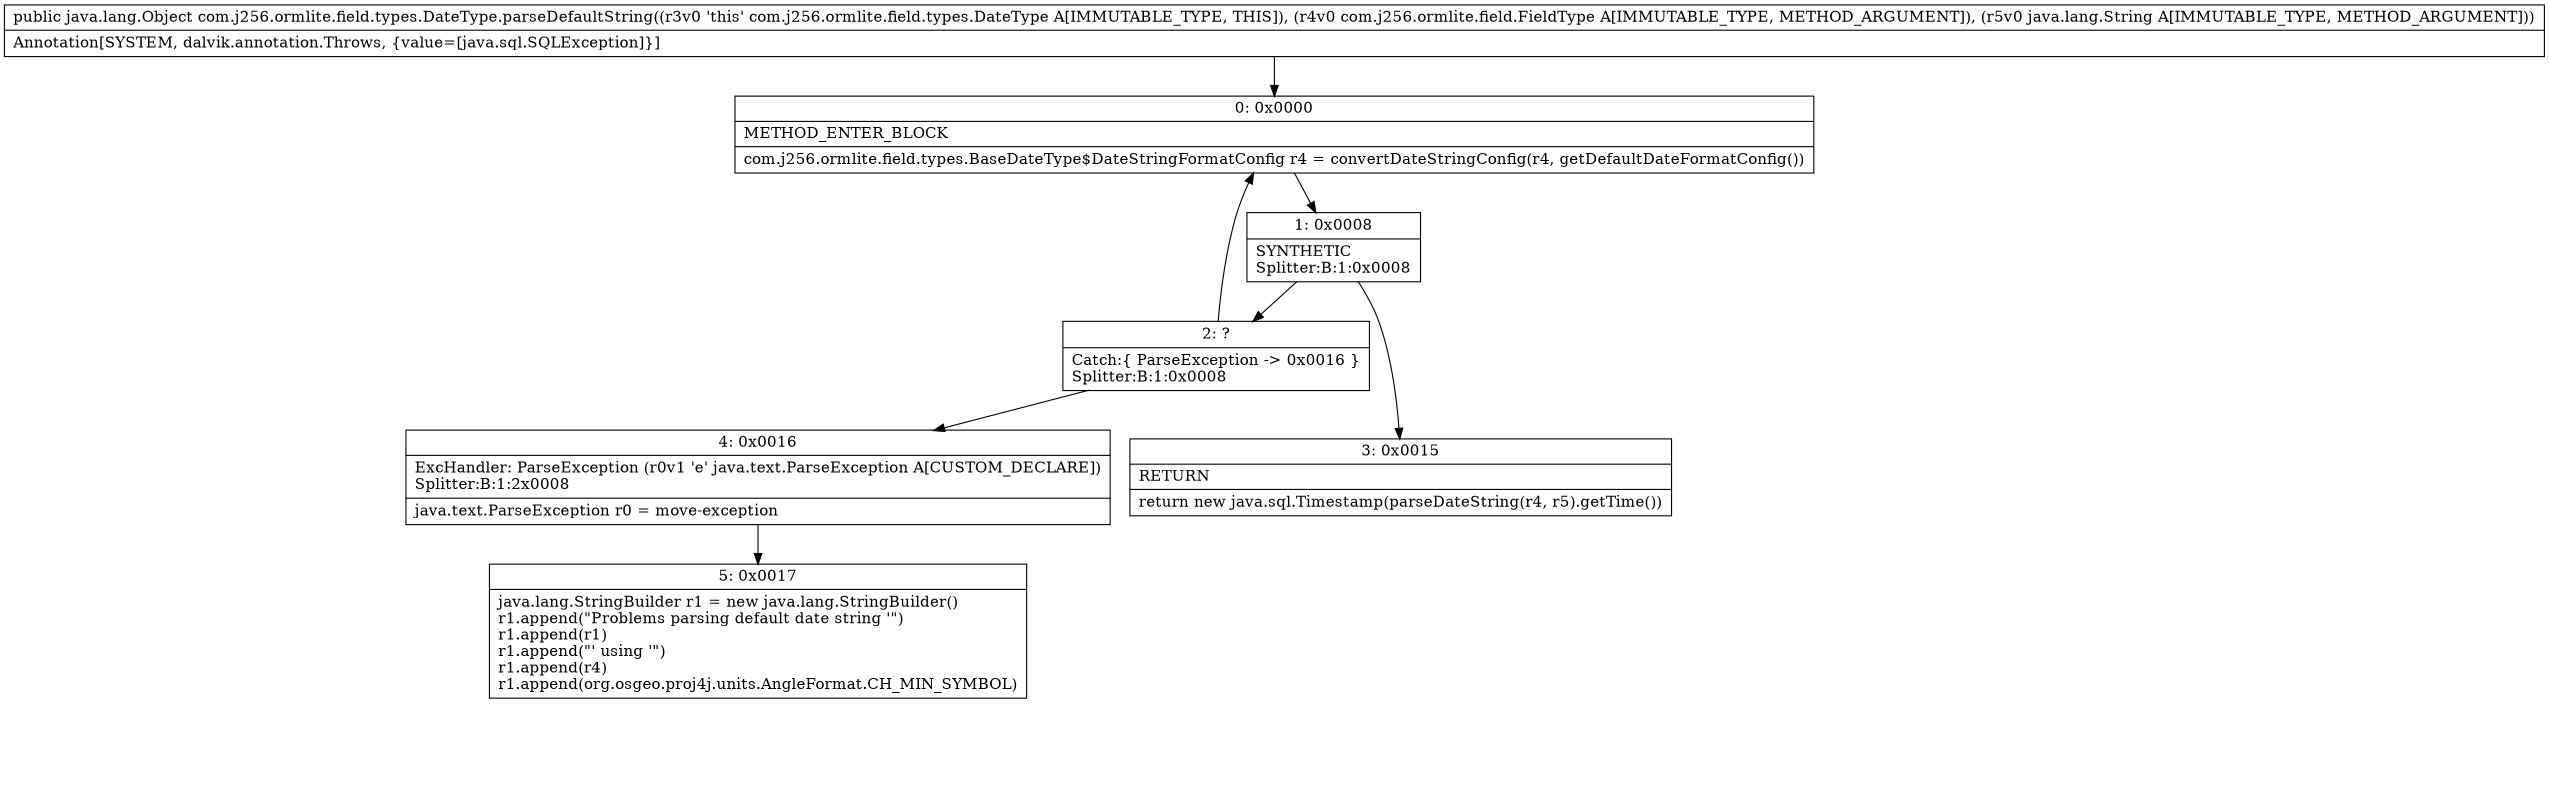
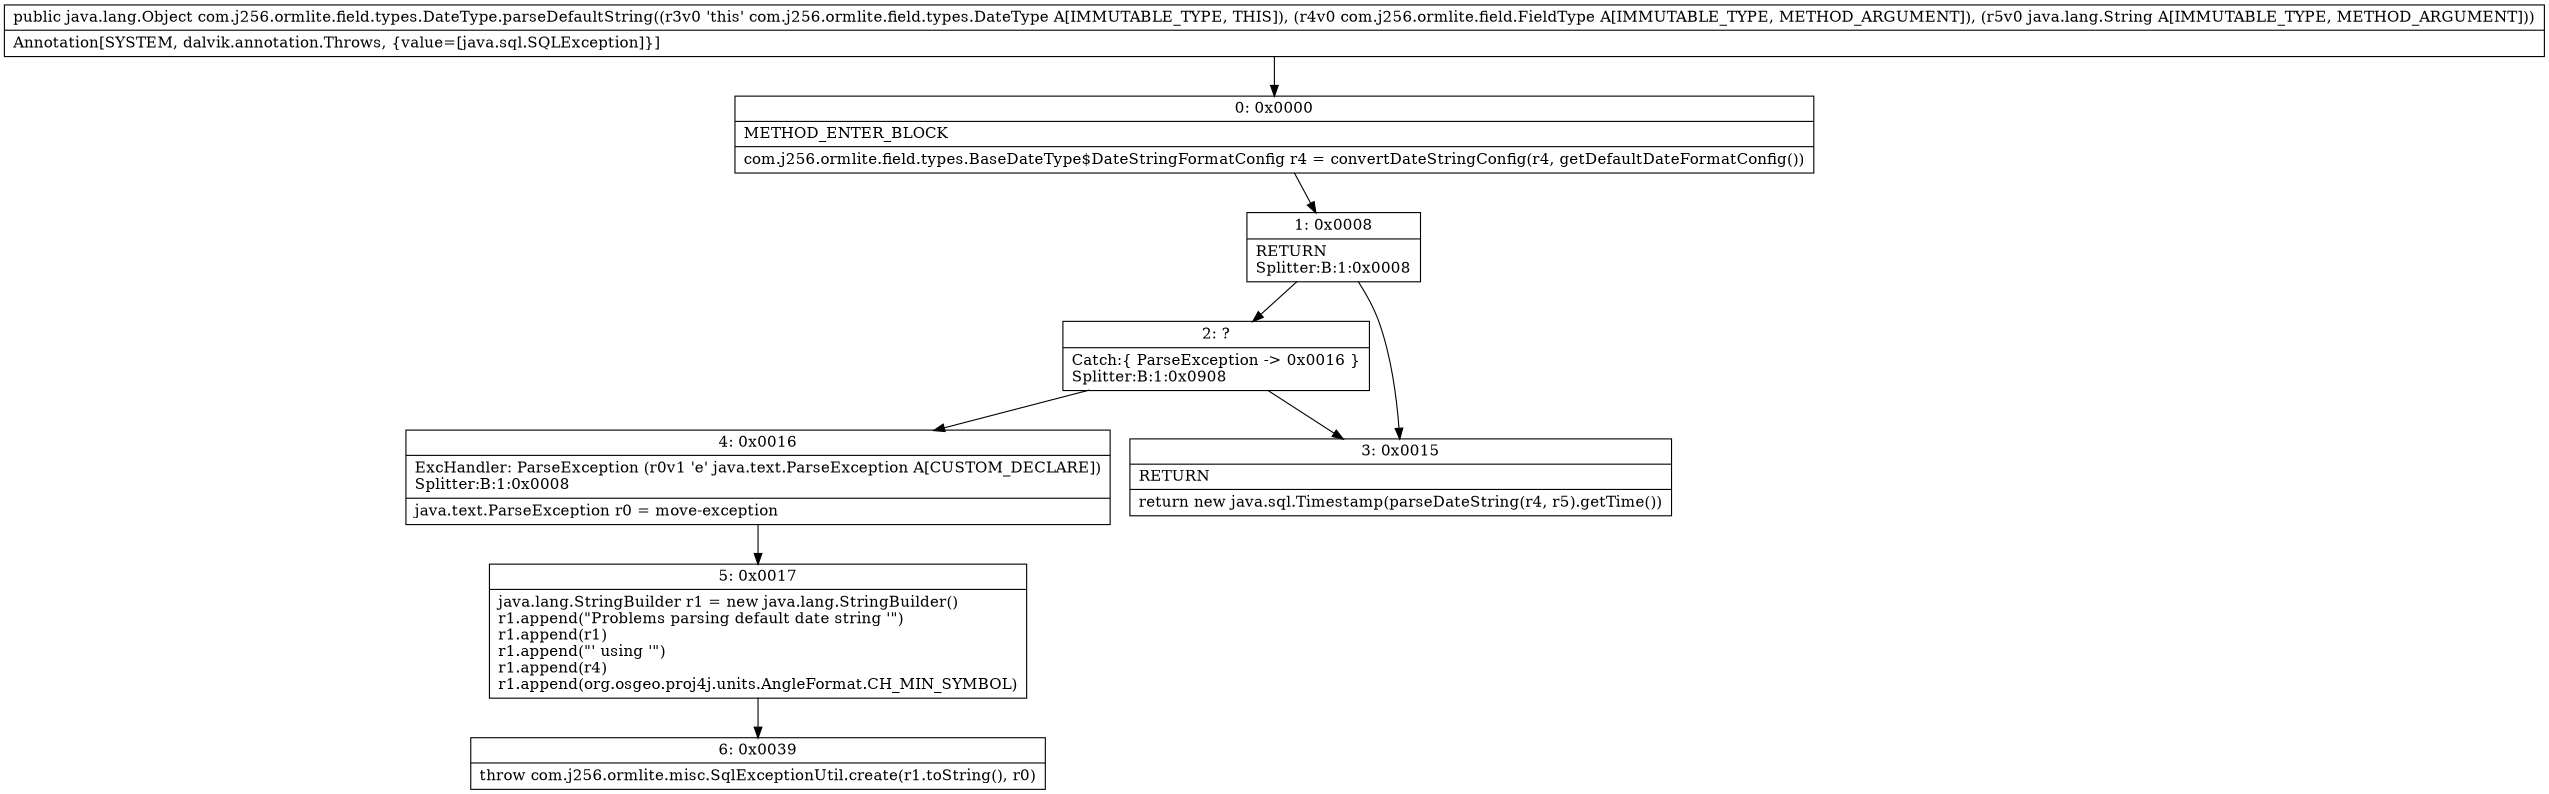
edge "2: ?" -> "0: 0x0000": now "2: ?" -> "3: 0x0015"
node "1: 0x0008": text "SYNTHETIC" -> "RETURN"
node "2: ?": text "Splitter:B:1:0x0008" -> "Splitter:B:1:0x0908"
node "4: 0x0016": text "Splitter:B:1:2x0008" -> "Splitter:B:1:0x0008"
node "6: 0x0039": added
